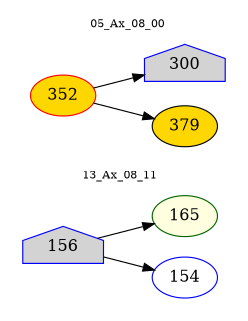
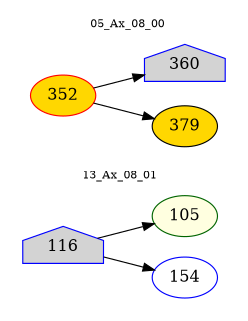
node "300": label "300" -> "360"
cluster "13_Ax_08_11": label "13_Ax_08_11" -> "13_Ax_08_01"
node "165": label "165" -> "105"
node "156": label "156" -> "116"
